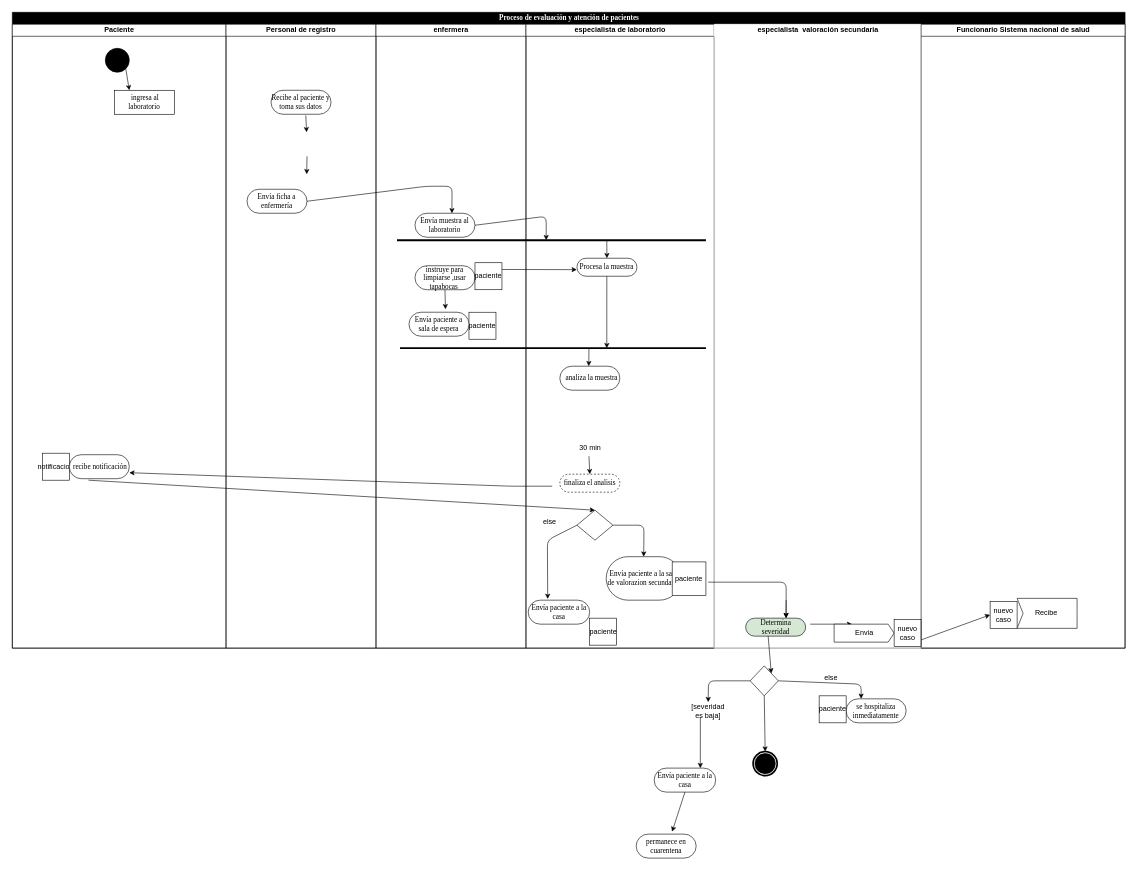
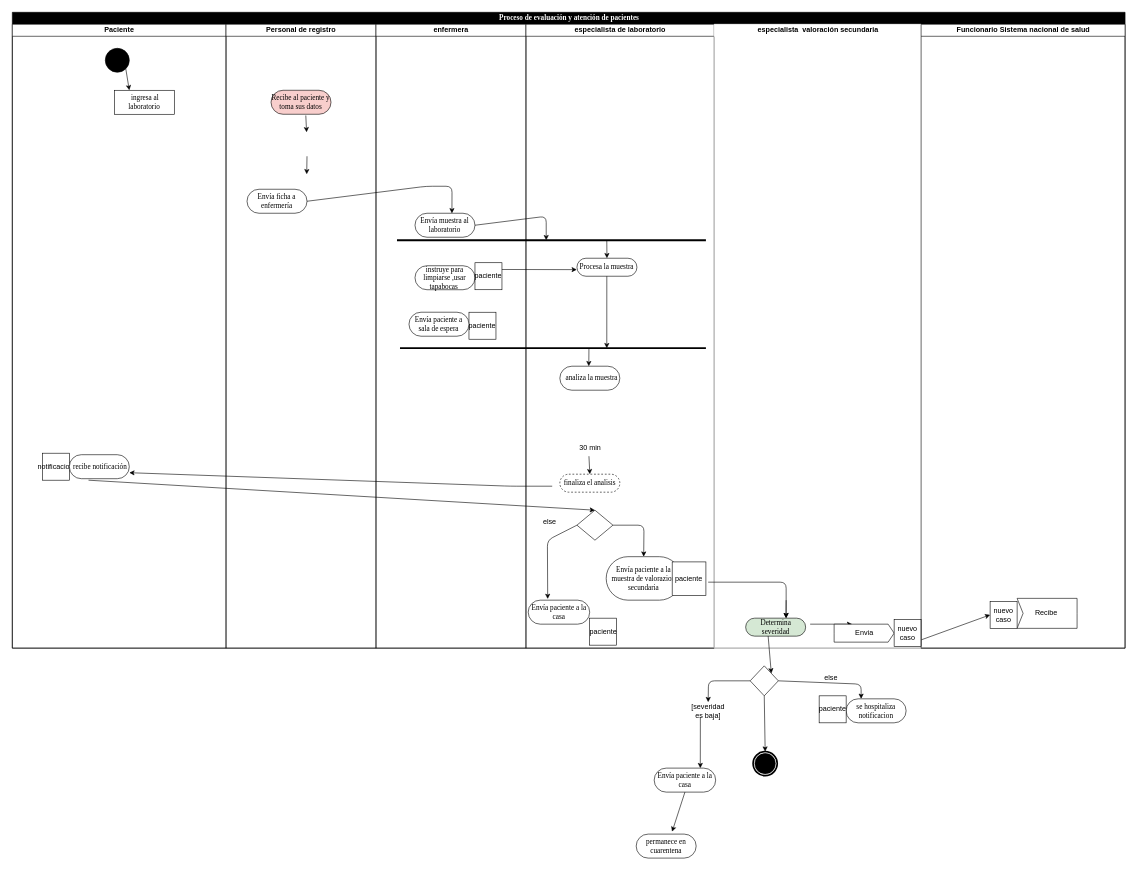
node "Recibe al paciente y toma sus datos": fillcolor #ffffff -> #f8cecc
edge "instruye para limpiarse ,usar tapabocas" -> "Envía paciente a sala de espera": removed
node "Envía paciente a la sala de valorazion secundaria": label "Envía paciente a la sala de valorazion secundaria" -> "Envía paciente a la muestra de valorazion secundaria"
node "se hospitaliza inmediatamente": label "se hospitaliza inmediatamente" -> "se hospitaliza notificacion"
